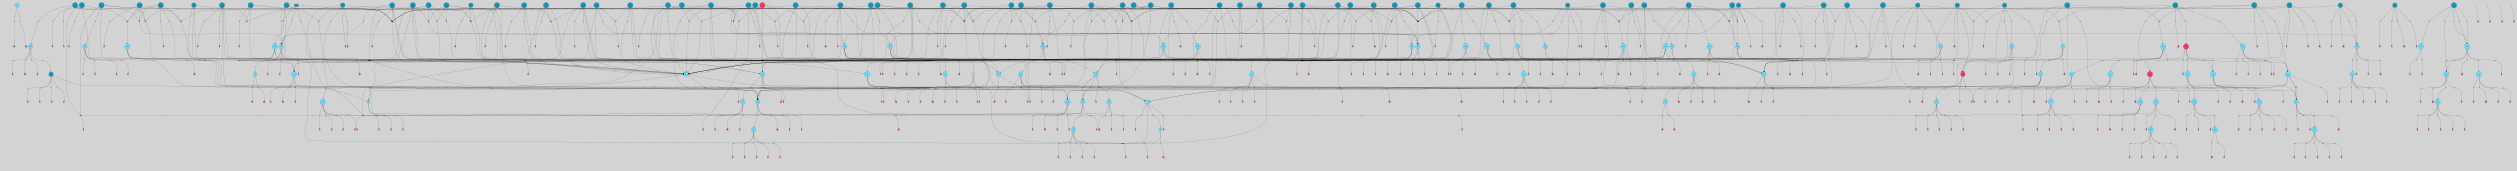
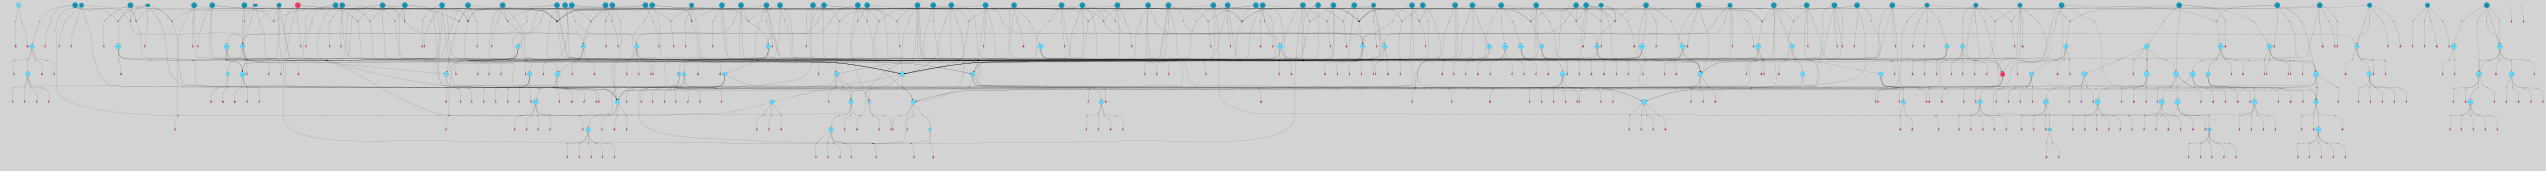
node "T1133": shape circle -> box
node "T1157": fillcolor #ff3366 -> #1199bb
node "T1109": fillcolor #1199bb -> #ff3366
node "T1218": added
node "T1203": fillcolor #ff3366 -> #66ddff
node "T956": fillcolor #1199bb -> #66ddff
node "T102": shape circle -> box
node "T59": fillcolor #cccccc -> #66ddff
node "T322": added
node "T1204": fillcolor #ff3366 -> #66ddff
node "T1207": shape circle -> box
node "T1206": shape circle -> box
